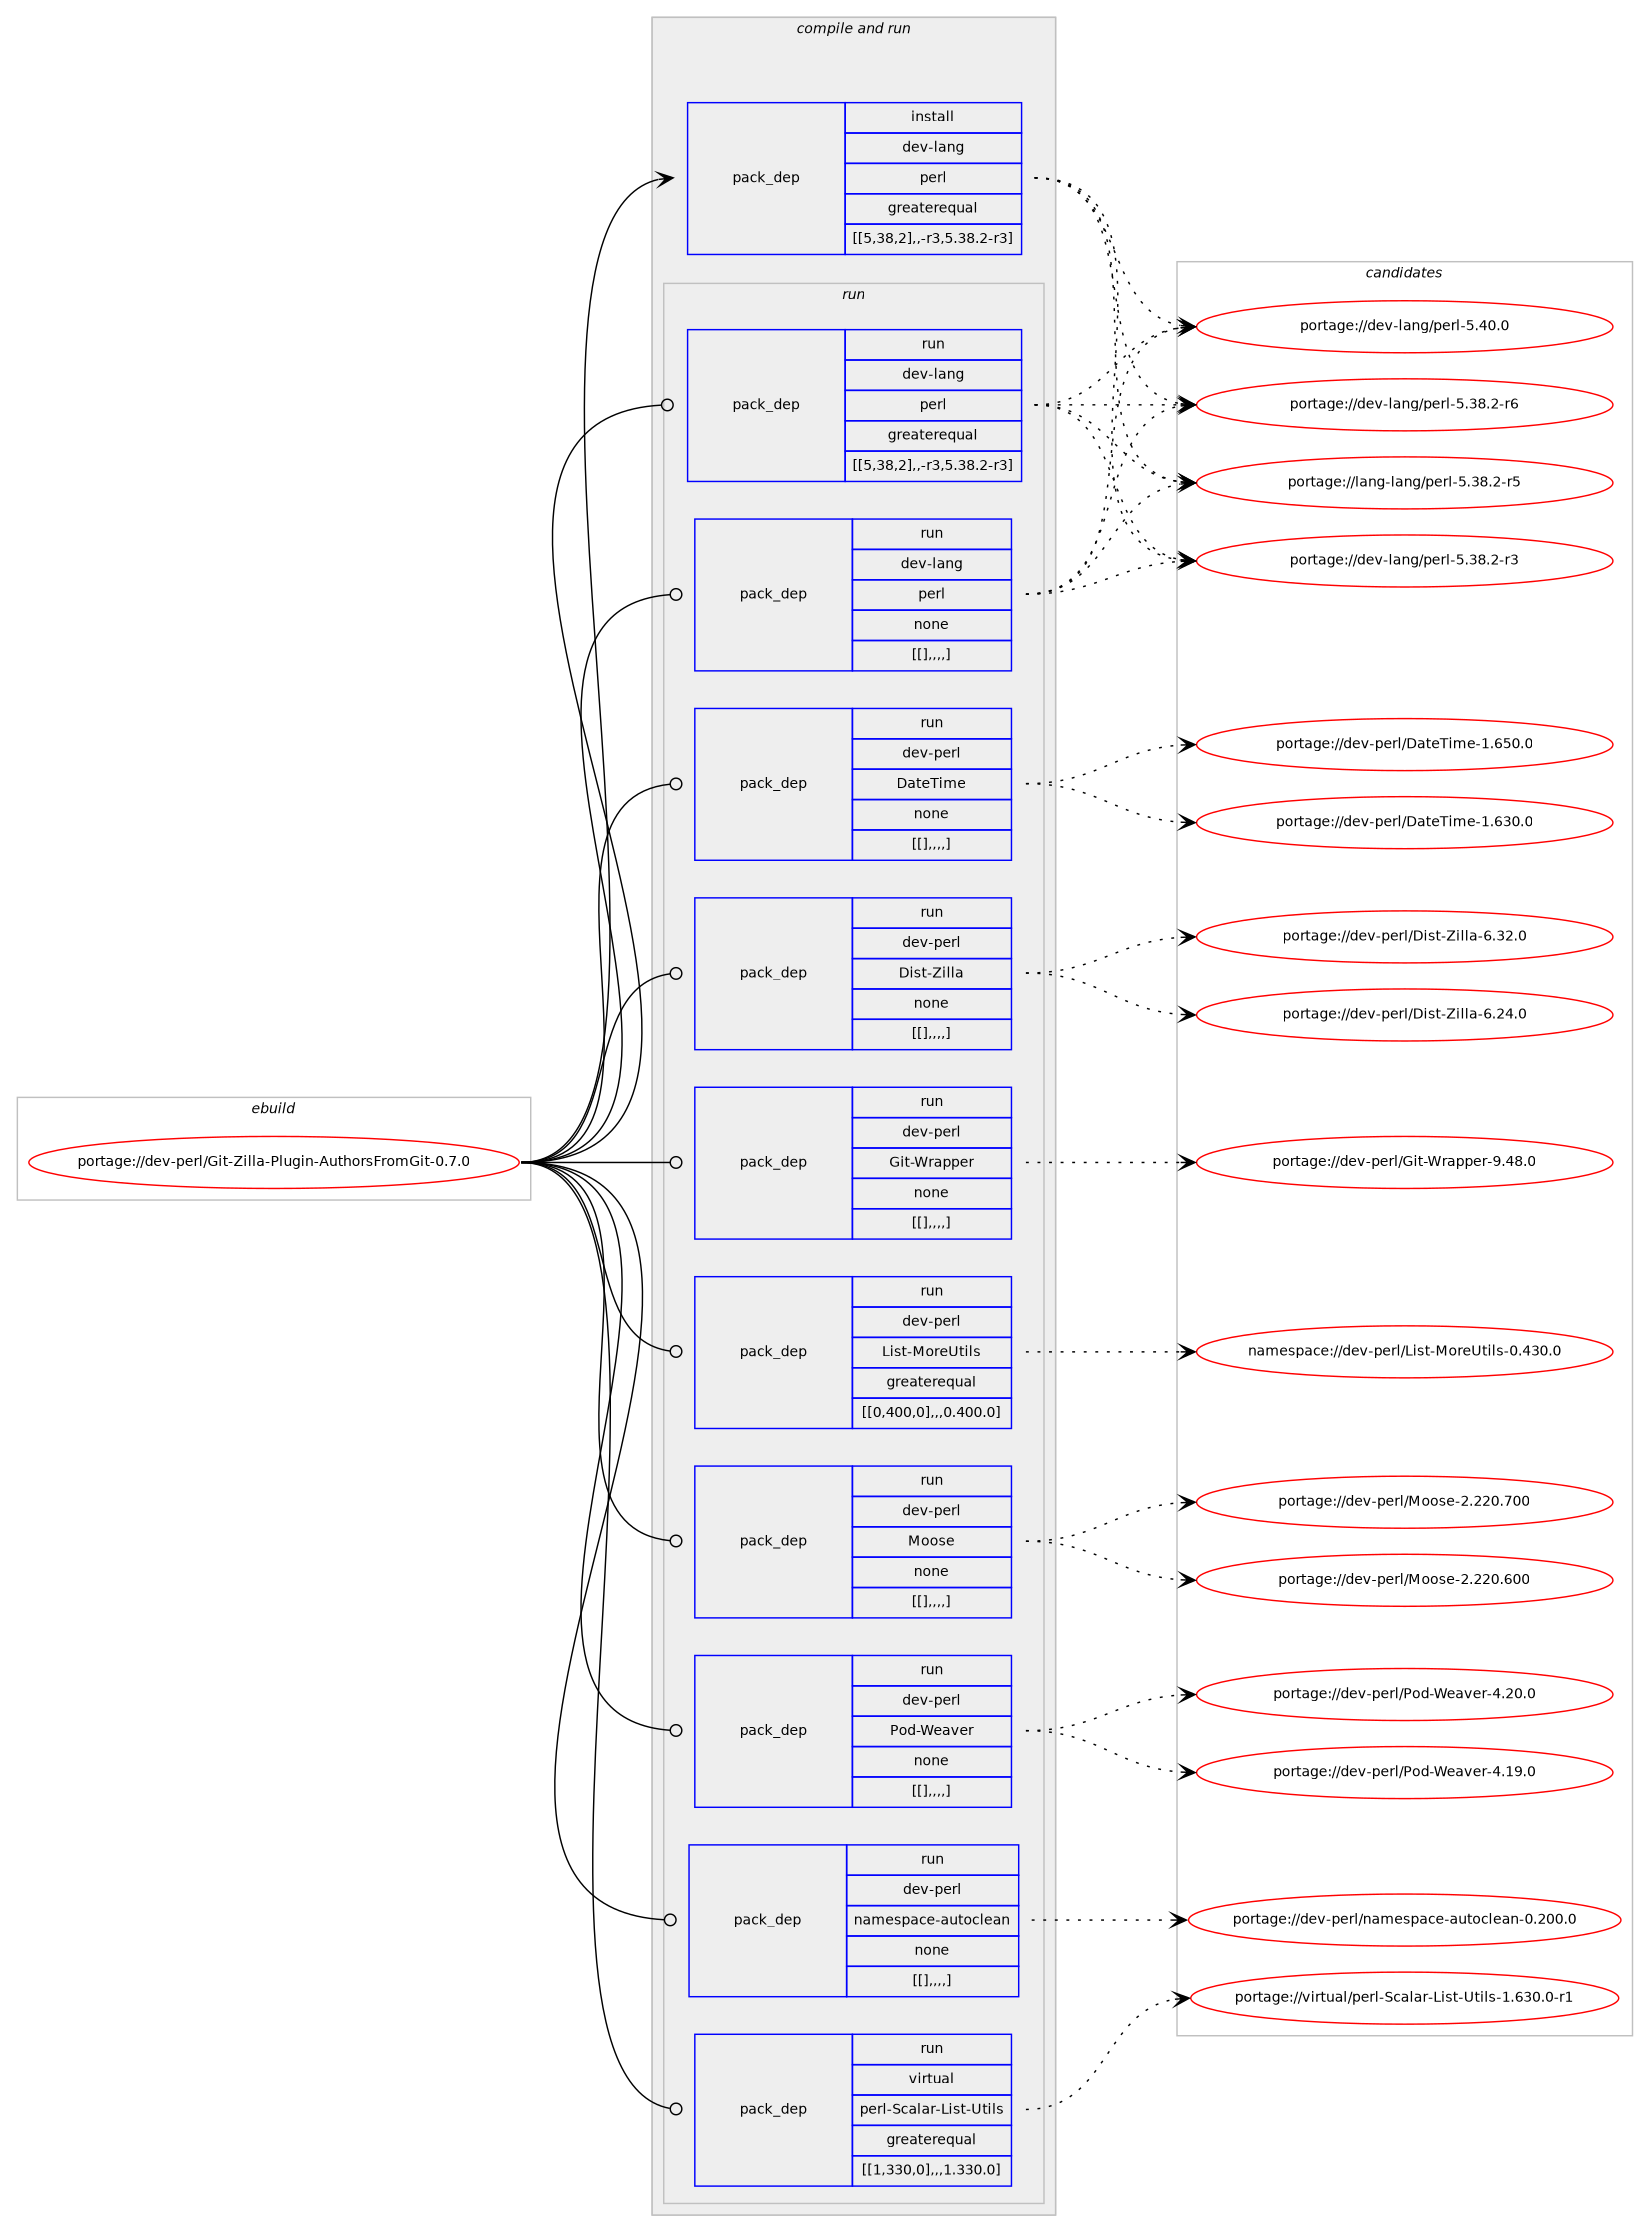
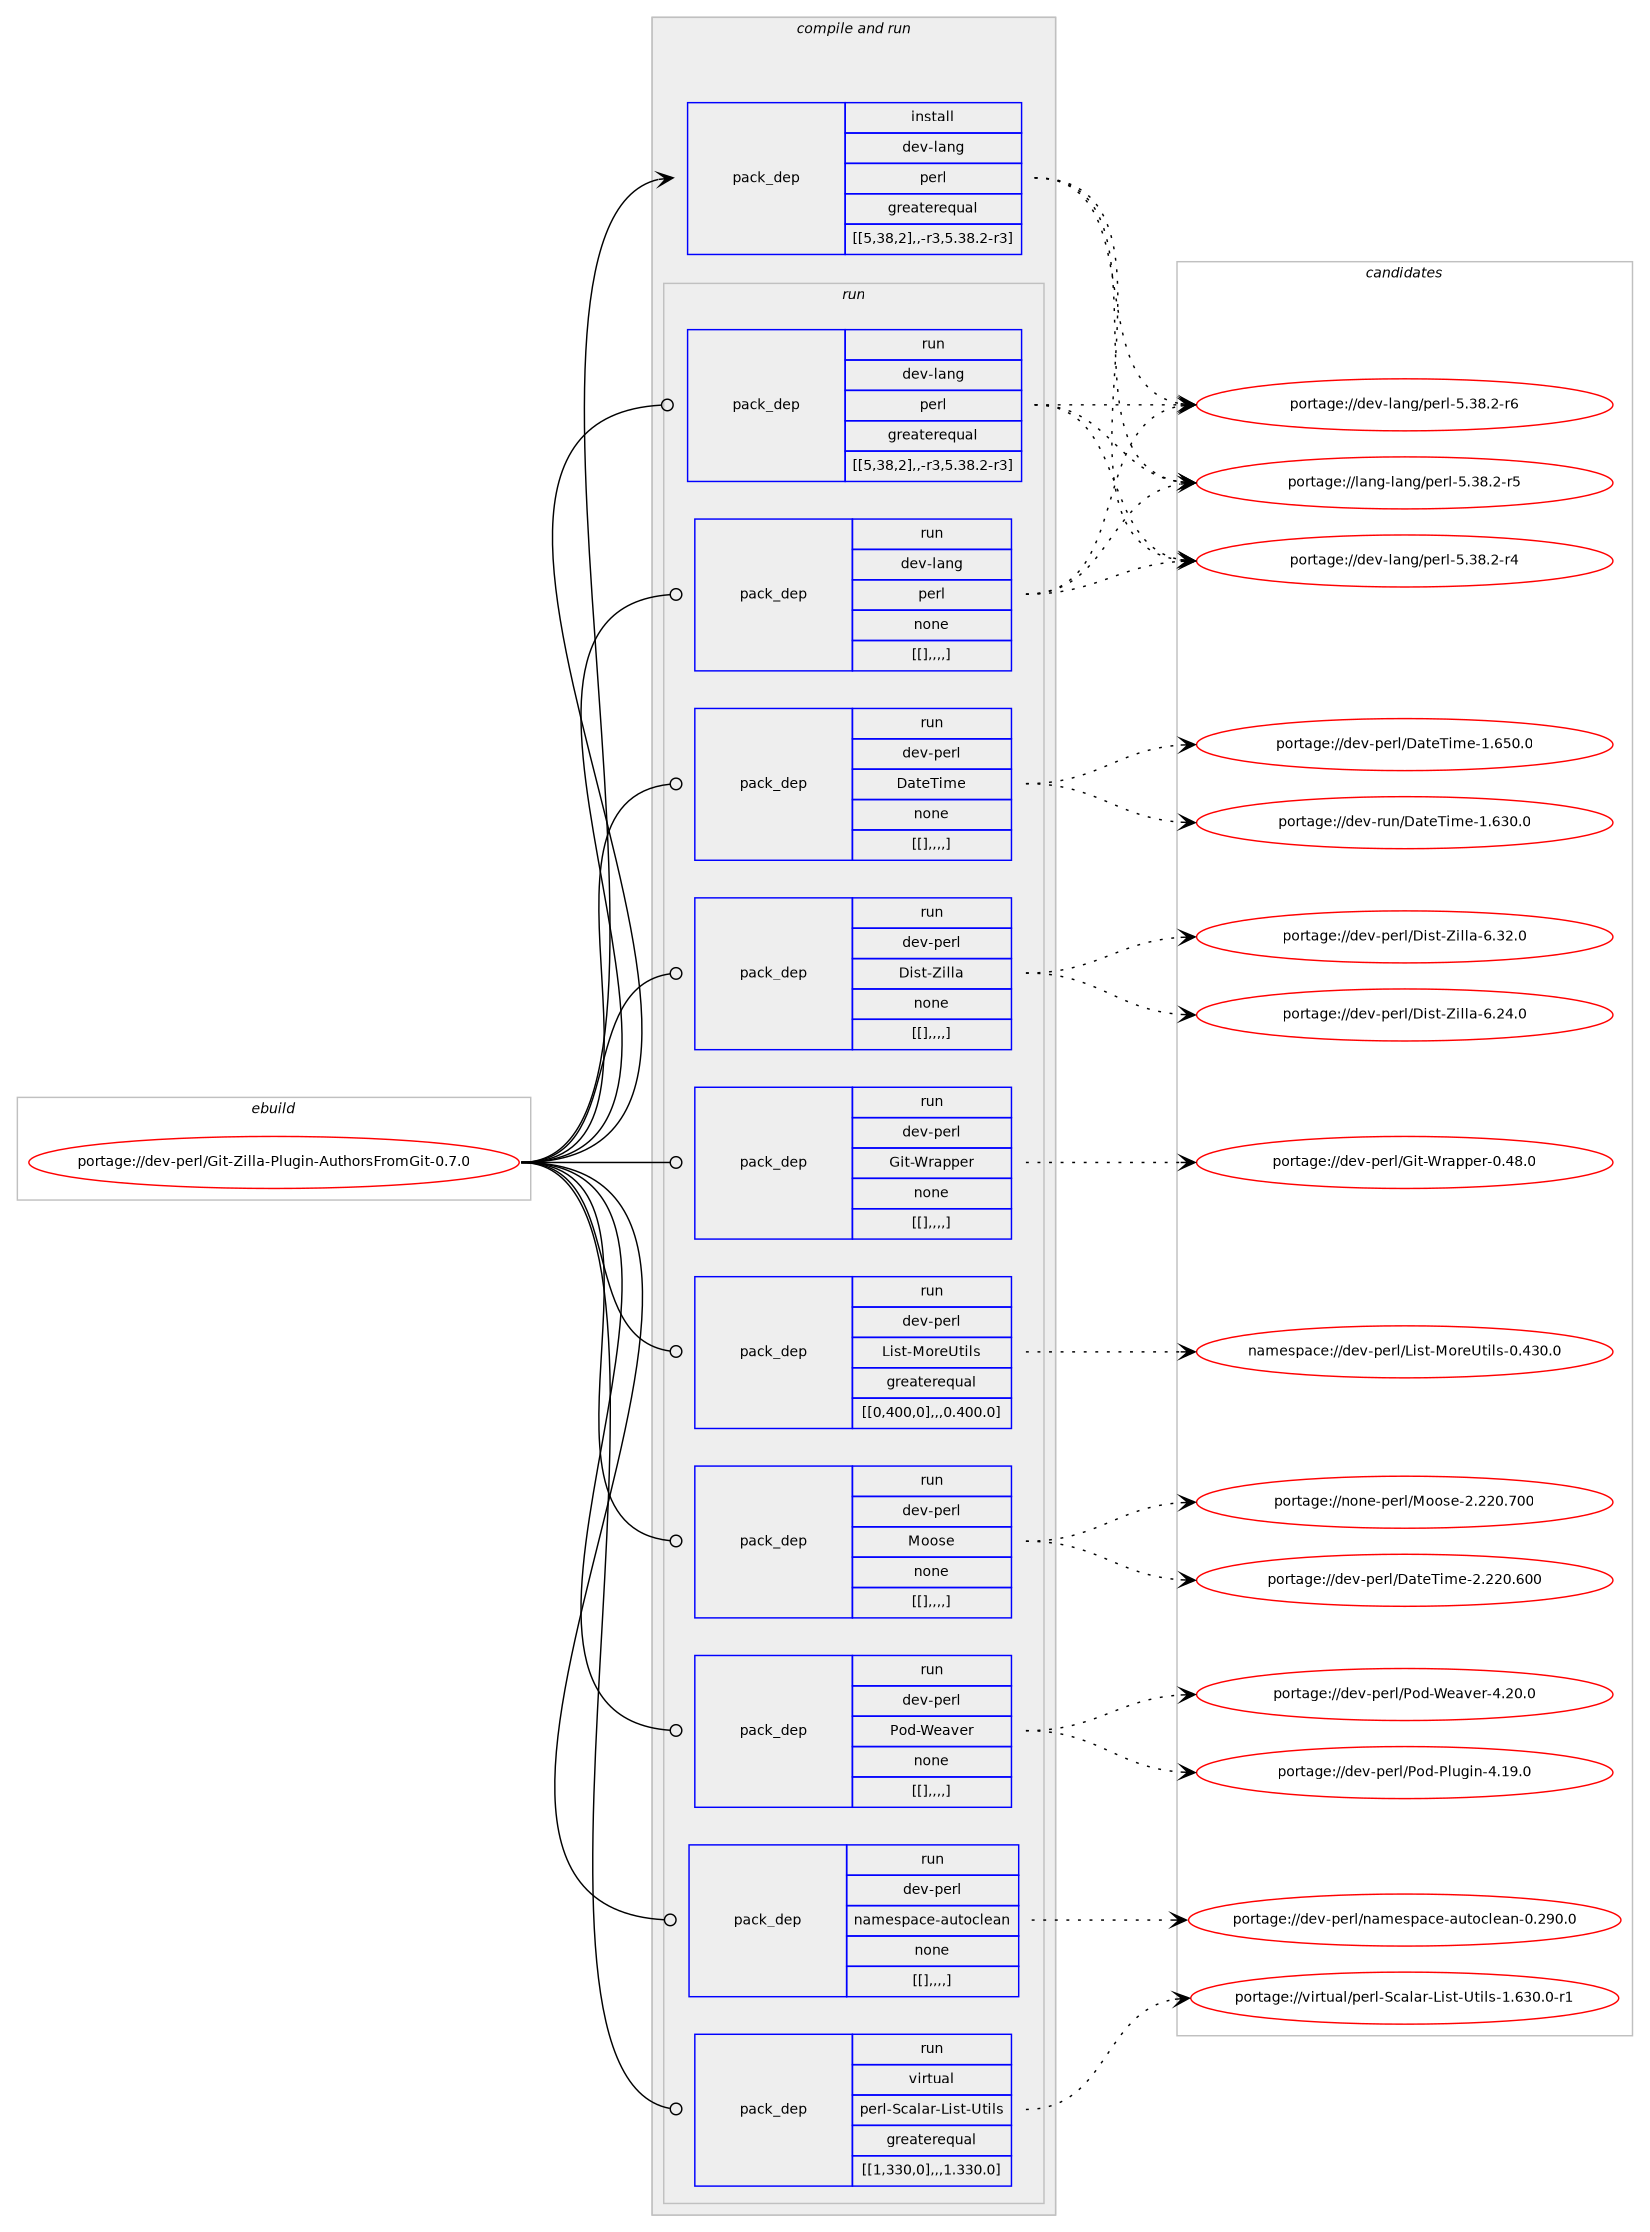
node "portage://dev-lang/perl-5.40.0": removed
node "portage://dev-lang/perl-5.38.2-r3": label "portage://dev-lang/perl-5.38.2-r3" -> "portage://dev-lang/perl-5.38.2-r4"
node "portage://dev-perl/DateTime-1.630.0": label "portage://dev-perl/DateTime-1.630.0" -> "portage://dev-run/DateTime-1.630.0"
node "portage://dev-perl/Git-Wrapper-9.48.0": label "portage://dev-perl/Git-Wrapper-9.48.0" -> "portage://dev-perl/Git-Wrapper-0.48.0"
node "portage://dev-perl/Moose-2.220.700": label "portage://dev-perl/Moose-2.220.700" -> "portage://none-perl/Moose-2.220.700"
node "portage://dev-perl/Moose-2.220.600": label "portage://dev-perl/Moose-2.220.600" -> "portage://dev-perl/DateTime-2.220.600"
node "portage://dev-perl/Pod-Weaver-4.19.0": label "portage://dev-perl/Pod-Weaver-4.19.0" -> "portage://dev-perl/Pod-Plugin-4.19.0"
node "portage://dev-perl/namespace-autoclean-0.200.0": label "portage://dev-perl/namespace-autoclean-0.200.0" -> "portage://dev-perl/namespace-autoclean-0.290.0"
